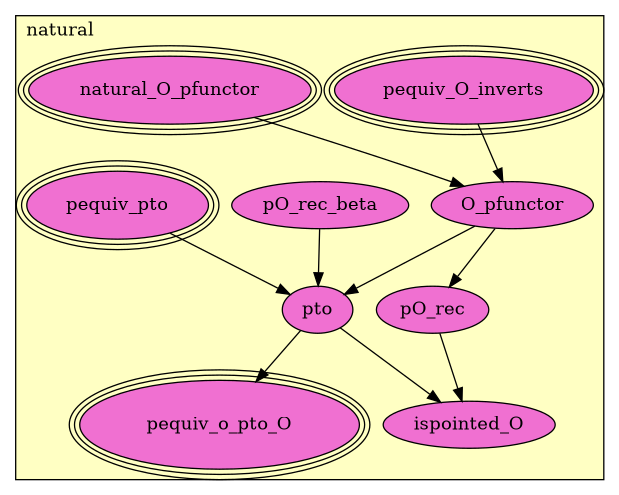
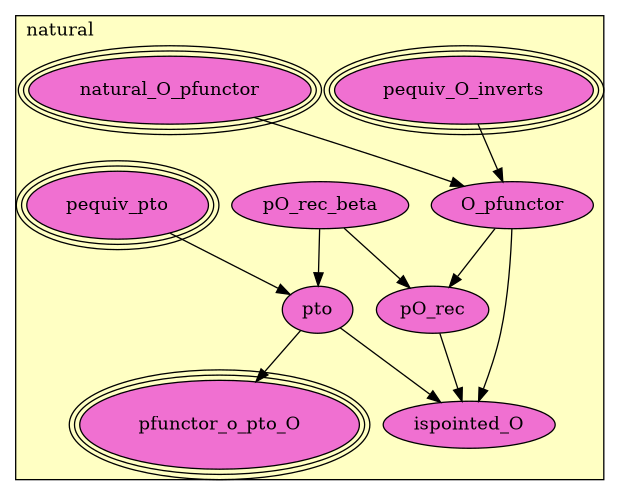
edge "pO_rec_beta" -> "pO_rec": added
edge "O_pfunctor" -> "pto": now "O_pfunctor" -> "ispointed_O"
node "pequiv_o_pto_O": label "pequiv_o_pto_O" -> "pfunctor_o_pto_O"
